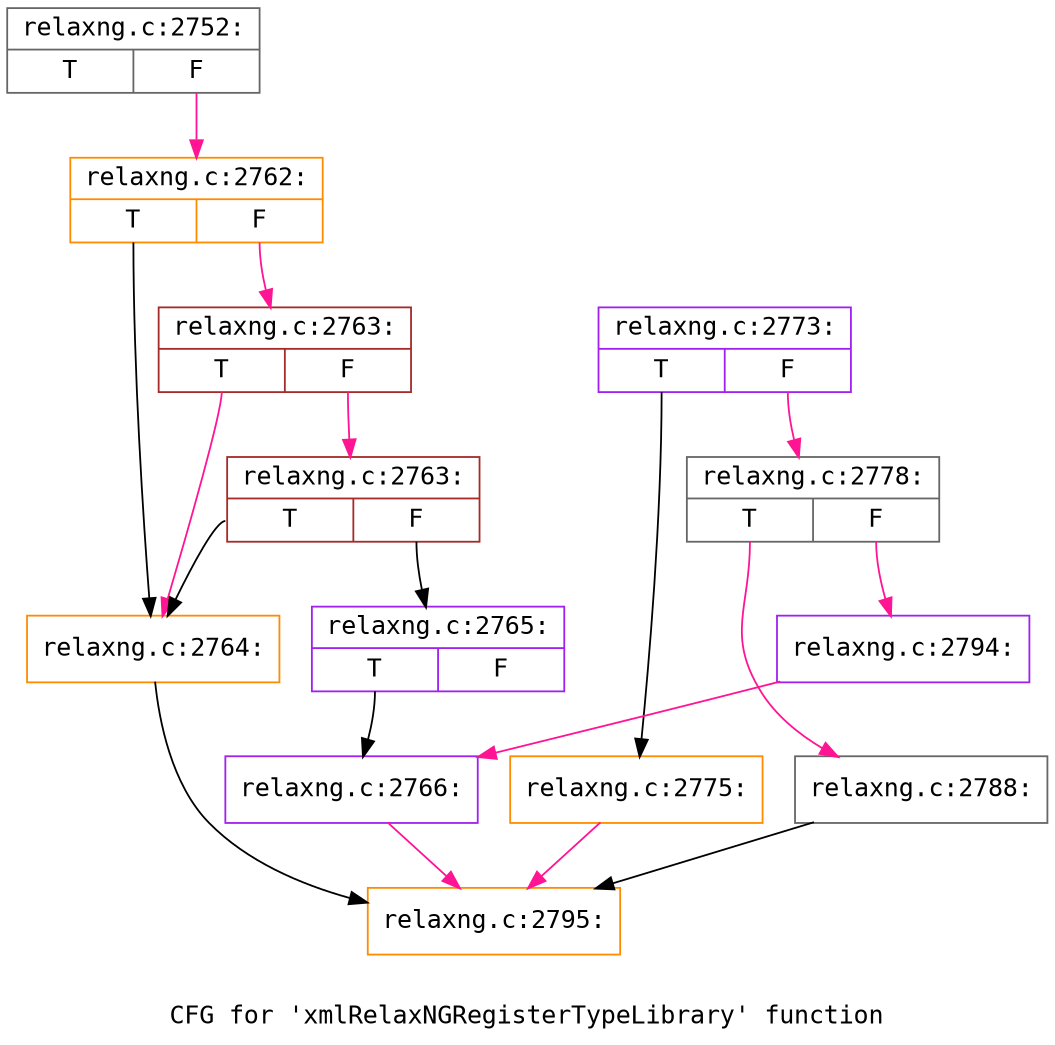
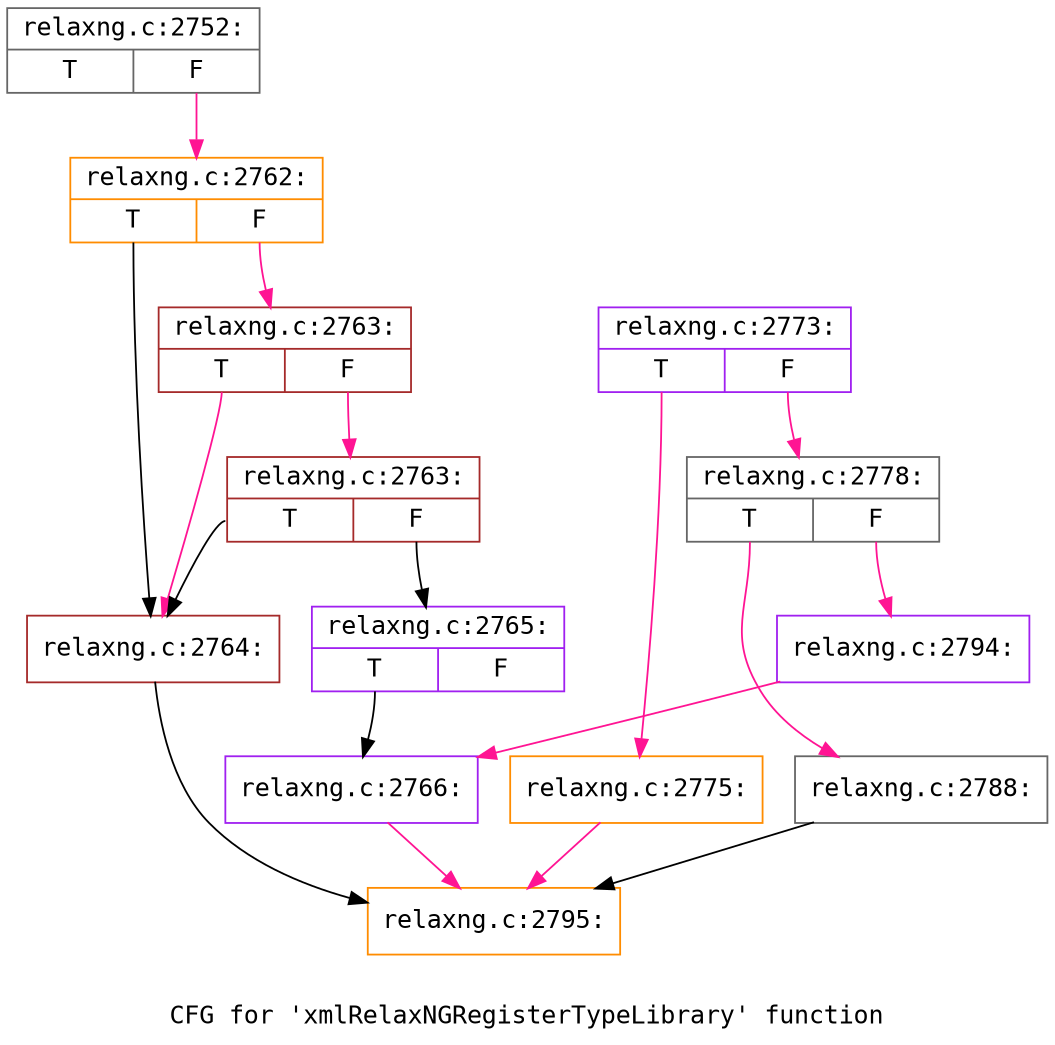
edge "relaxng.c:2773:" -> "relaxng.c:2775:": color black -> deeppink
node "relaxng.c:2764:": color darkorange -> brown
